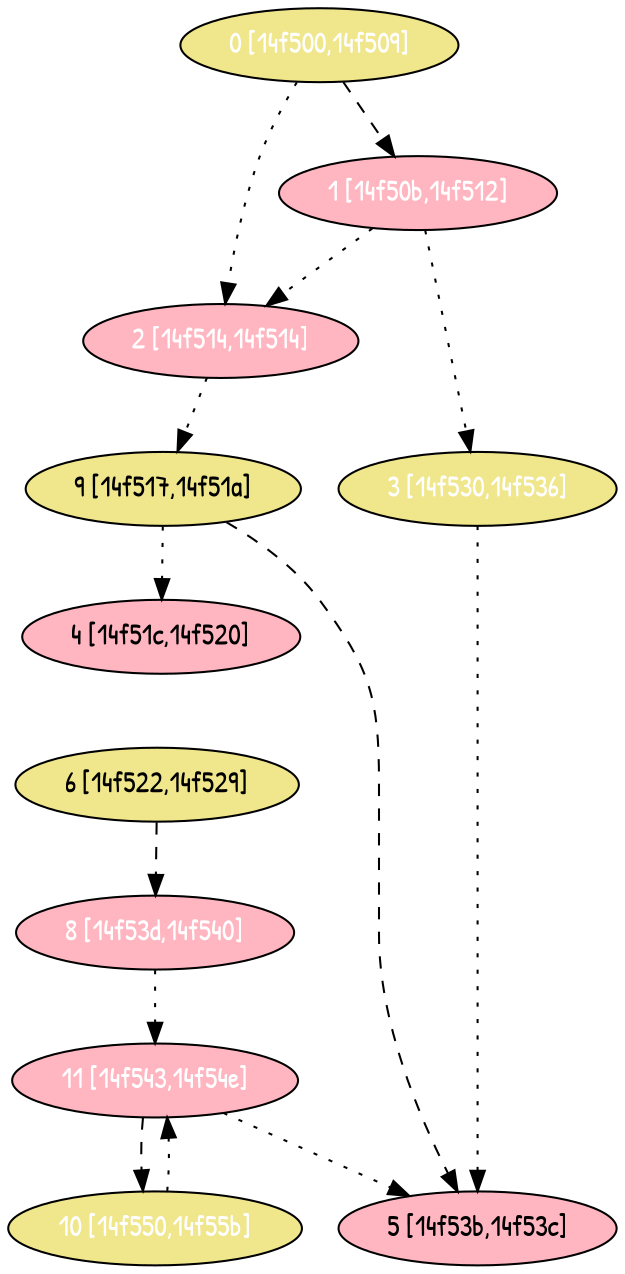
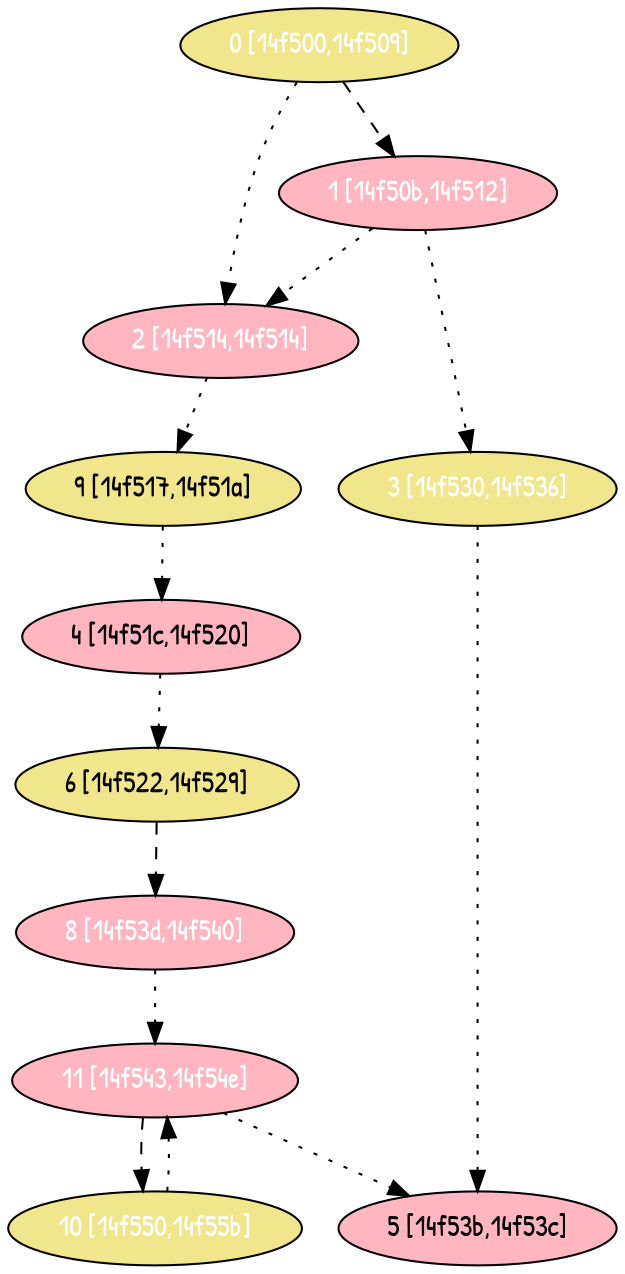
edge "4 [14f51c,14f520]" -> "6 [14f522,14f529]": added
edge "9 [14f517,14f51a]" -> "5 [14f53b,14f53c]": removed
